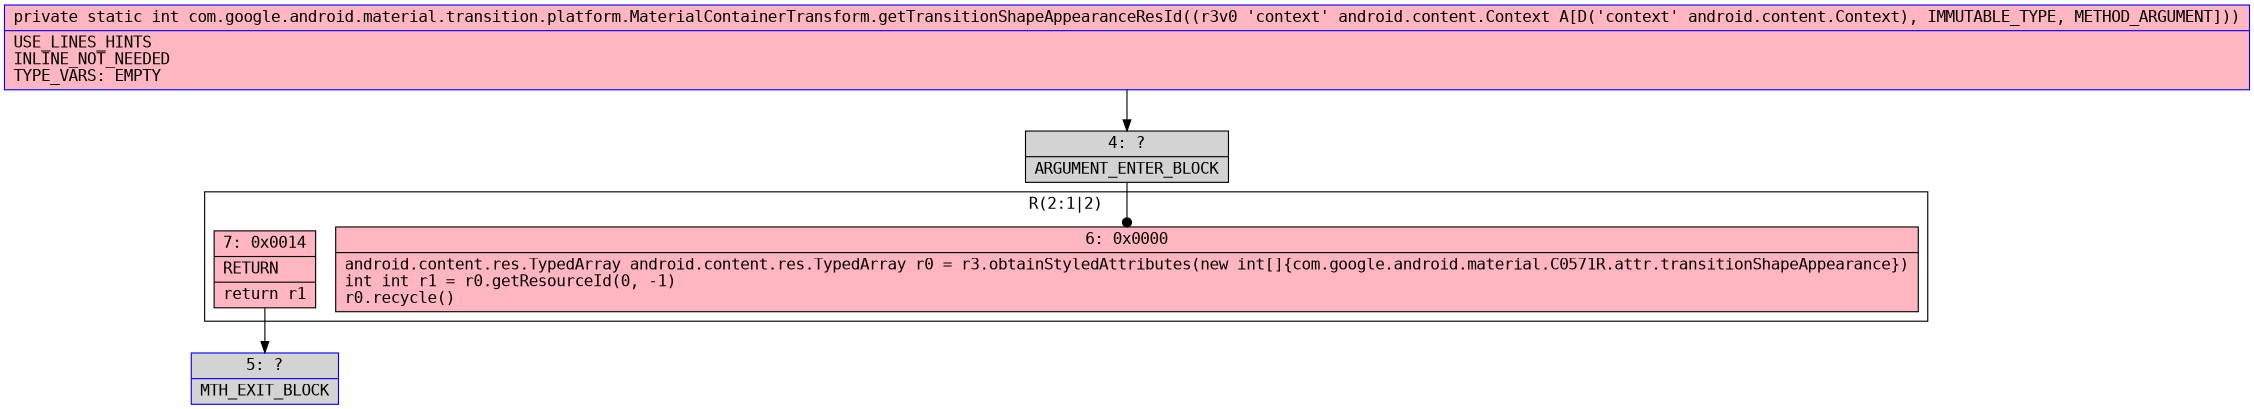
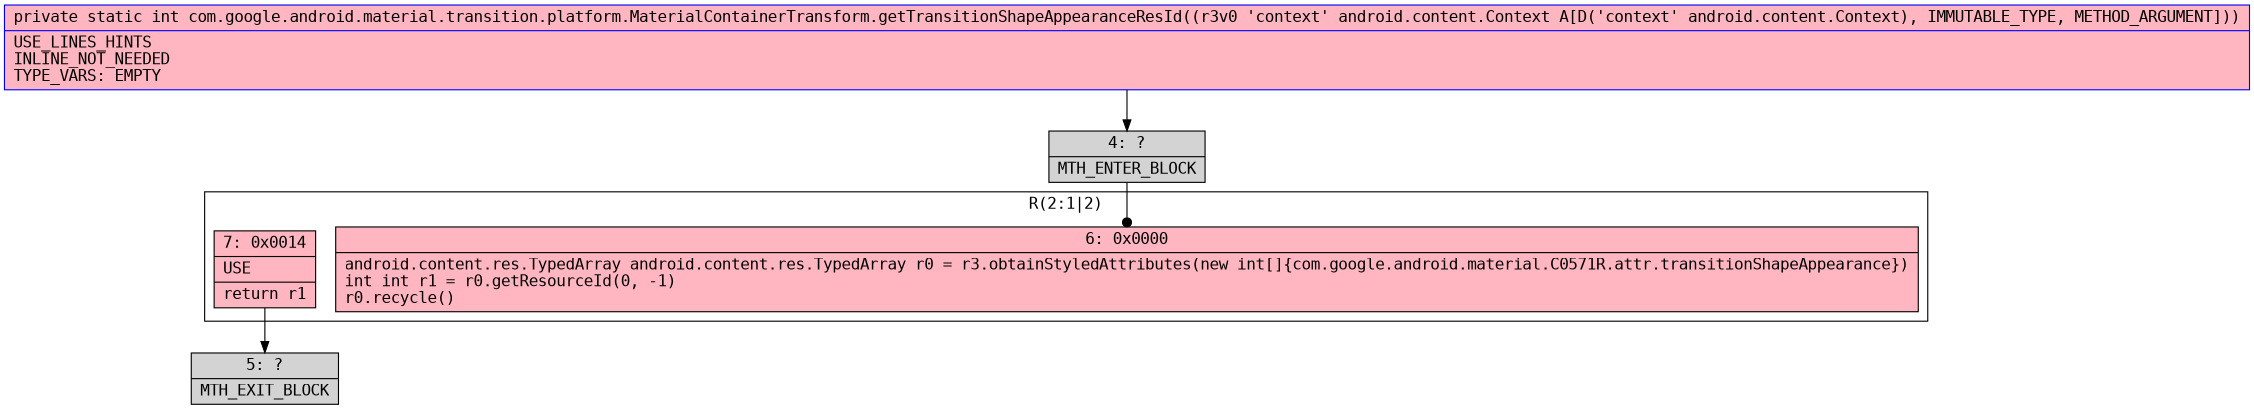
node "4: ?": text "ARGUMENT_ENTER_BLOCK" -> "MTH_ENTER_BLOCK"
node "7: 0x0014": text "RETURN" -> "USE"
node "5: ?": color blue -> black
